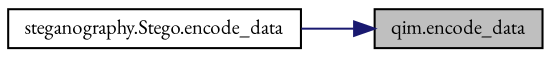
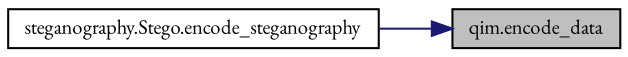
node "steganography.Stego.encode_data": label "steganography.Stego.encode_data" -> "steganography.Stego.encode_steganography"
